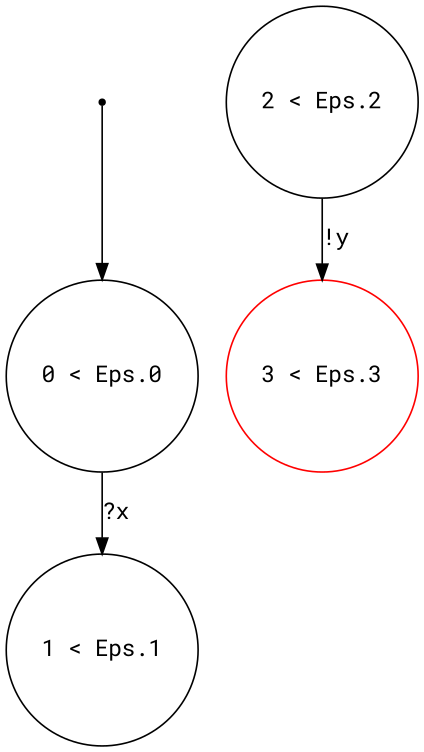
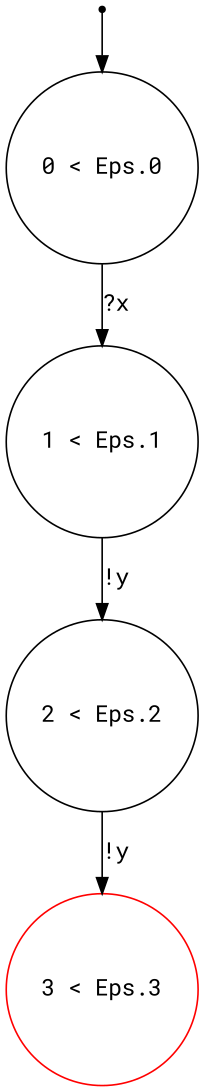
edge "1 < Eps.1" -> "2 < Eps.2": added, label "!y"
